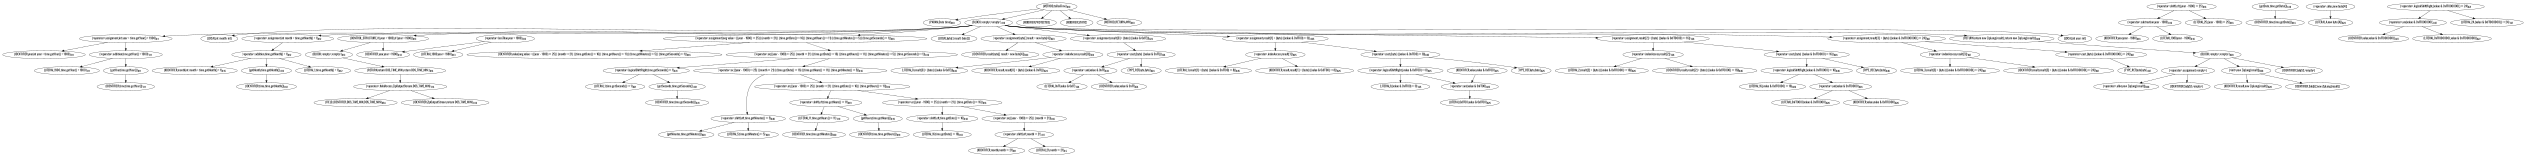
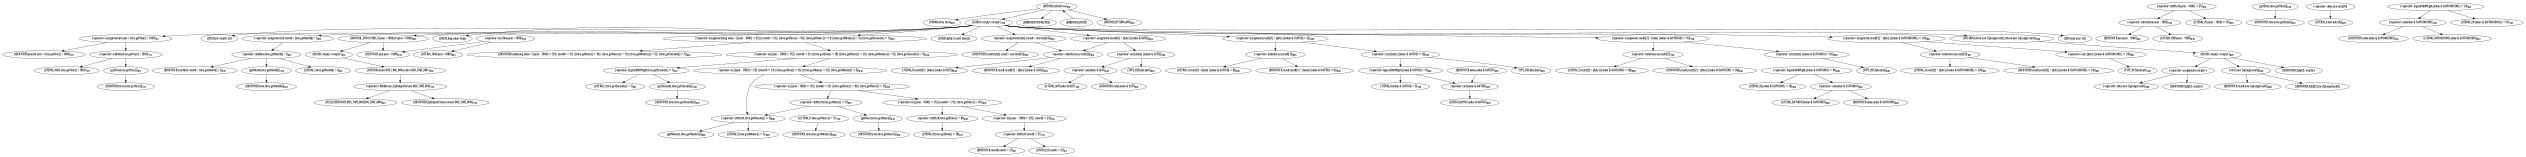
edge "(METHOD,toDosTime)" -> "(MODIFIER,STATIC)": reversed
node "(<operator>.assignment,result[0] = (byte) ((value & 0xFF)))": text "874" -> "824"
node "(LOCAL,long value: long)": added
edge "(<operator>.assignment,result[0] = (byte) ((value & 0xFF)))" -> "(<operator>.indexAccess,result[0])": added
edge "(<operator>.cast,(byte) ((value & 0xFF0000) >> 16))" -> "(<operator>.logicalShiftRight,(value & 0xFF0000) >> 16)": removed
node "(<operator>.alloc,new ZipLong(result))": text "828" -> "128"
node "(FIELD_IDENTIFIER,DOS_TIME_MIN,DOS_TIME_MIN)": text "854" -> "814"
edge "(<operator>.shiftLeft,time.getHours() << 11)" -> "(LITERAL,11,time.getHours() << 11)": now "(<operator>.shiftLeft,time.getHours() << 11)" -> "(<operator>.shiftLeft,time.getMinutes() << 5)"
